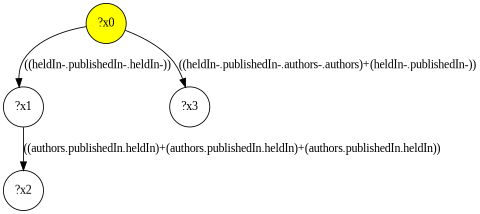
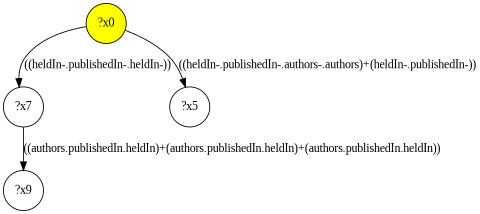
node "?x1": label "?x1" -> "?x7"
node "?x3": label "?x3" -> "?x5"
node "?x2": label "?x2" -> "?x9"
